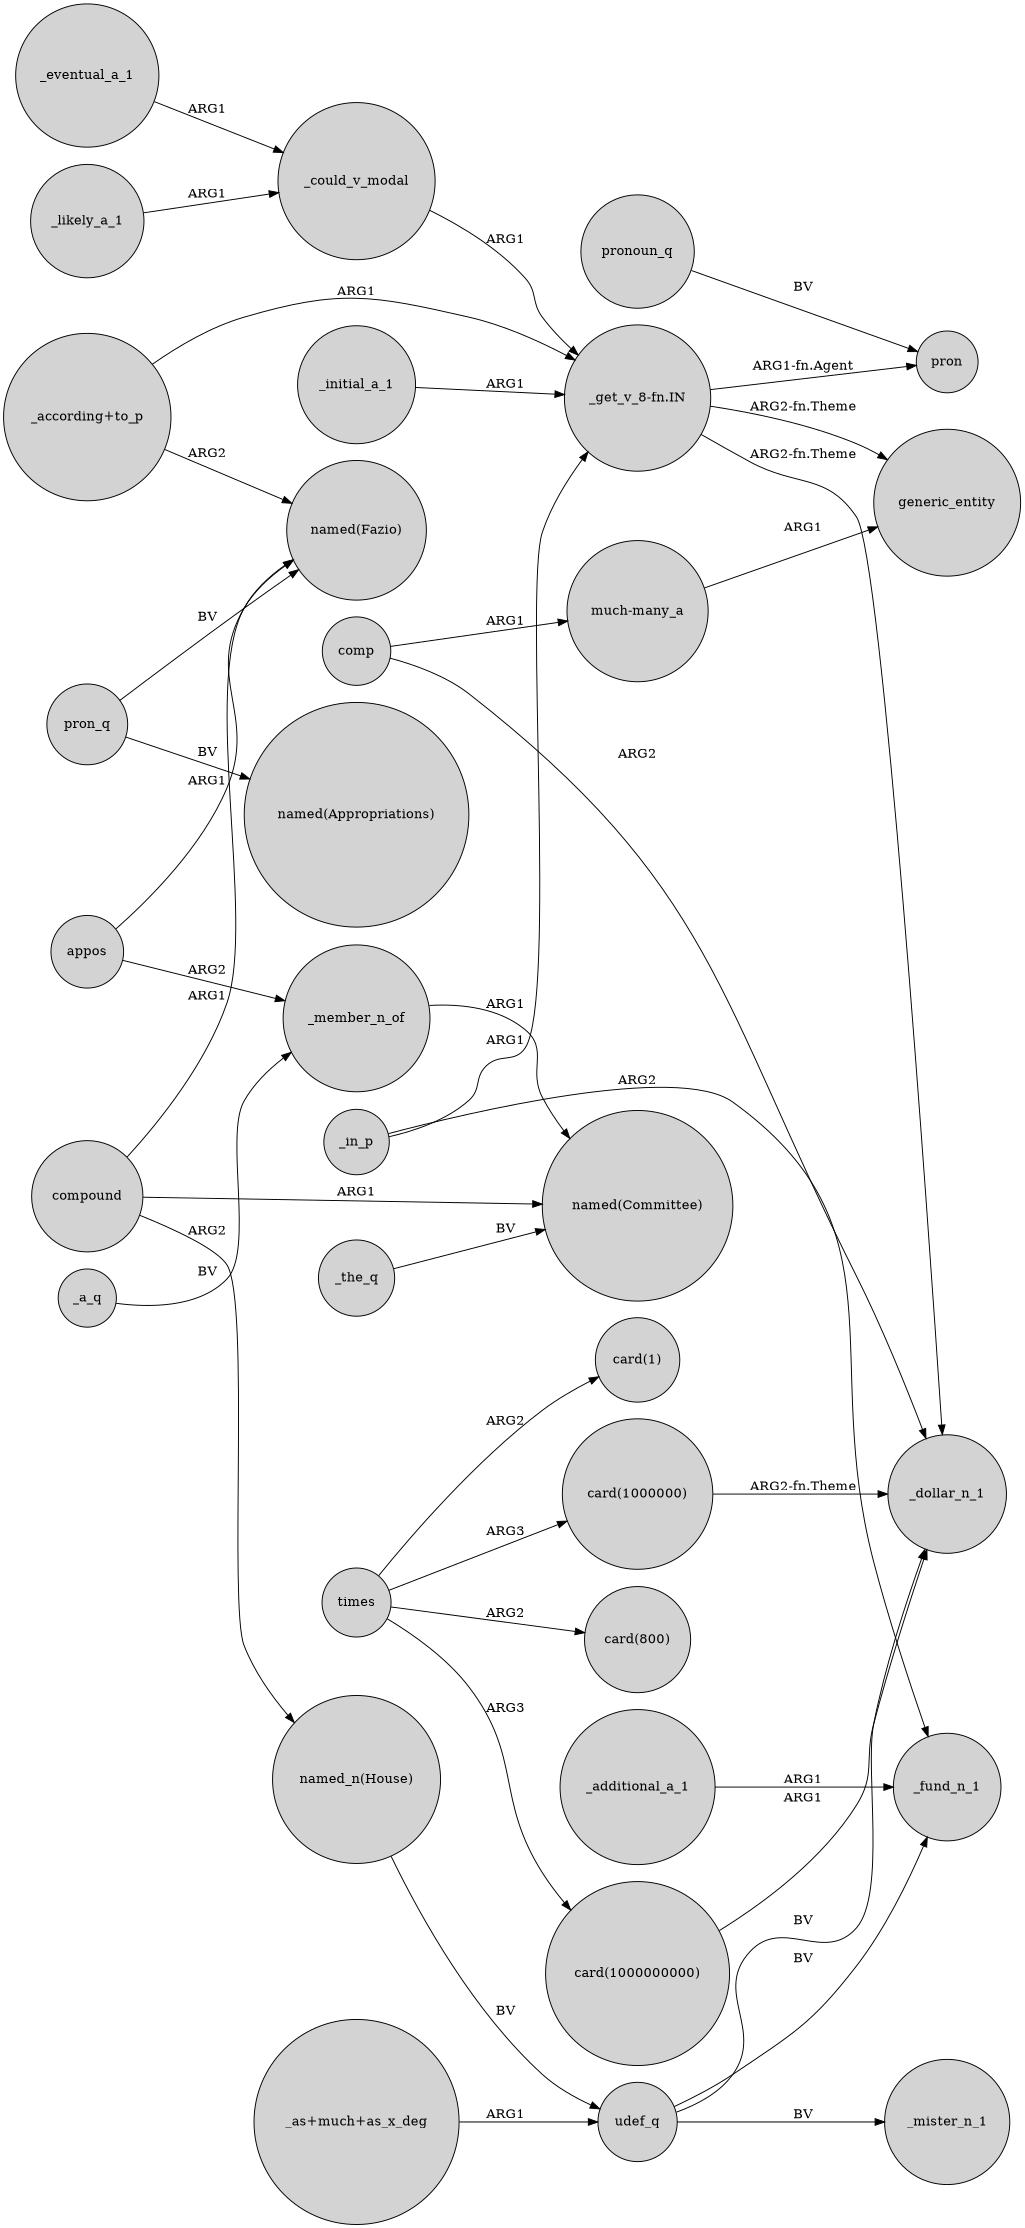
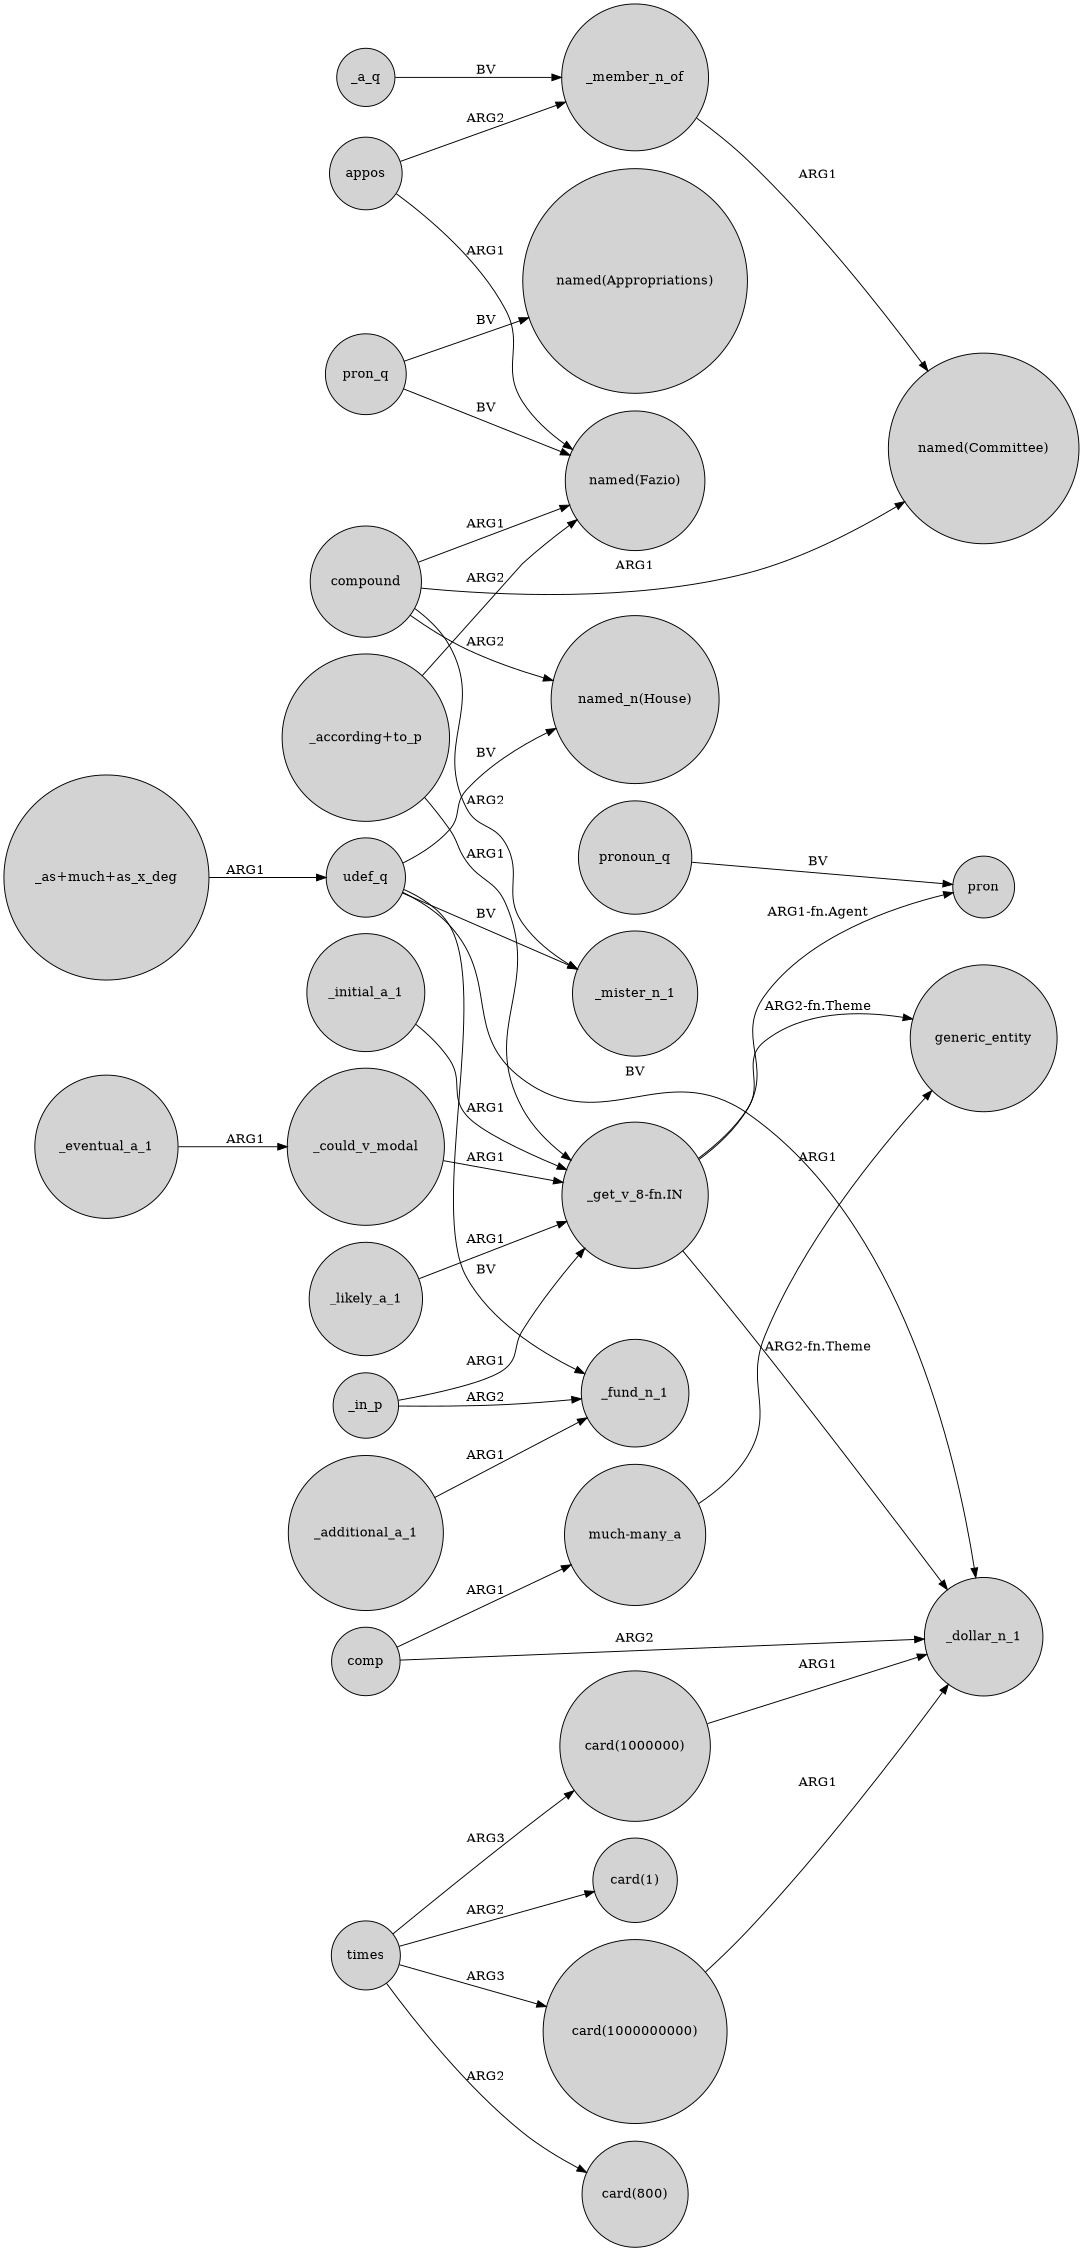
edge "_likely_a_1" -> "_could_v_modal": now "_likely_a_1" -> "_get_v_8-fn.IN"
edge "compound" -> "_mister_n_1": added, label "ARG2"
node "_the_q": removed
edge "card(1000000)" -> "_dollar_n_1": label "ARG2-fn.Theme" -> "ARG1"
edge "named_n(House)" -> "udef_q": reversed
